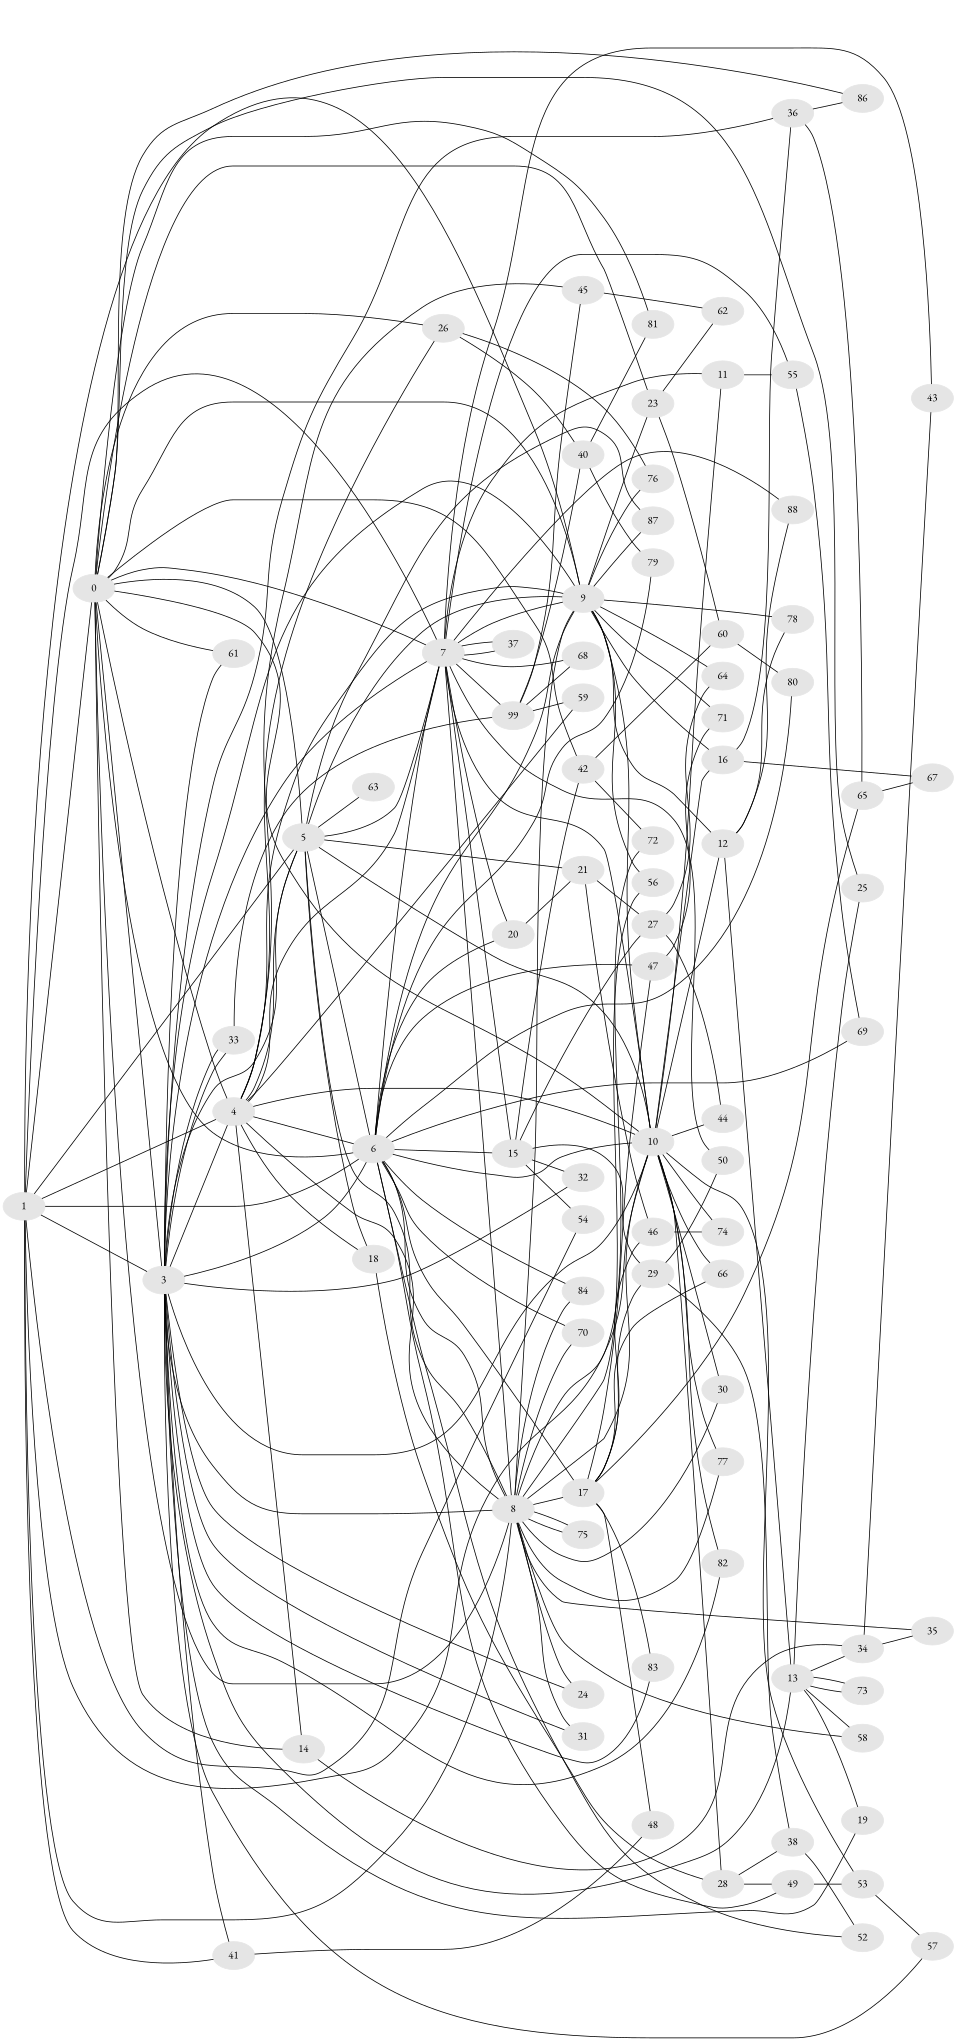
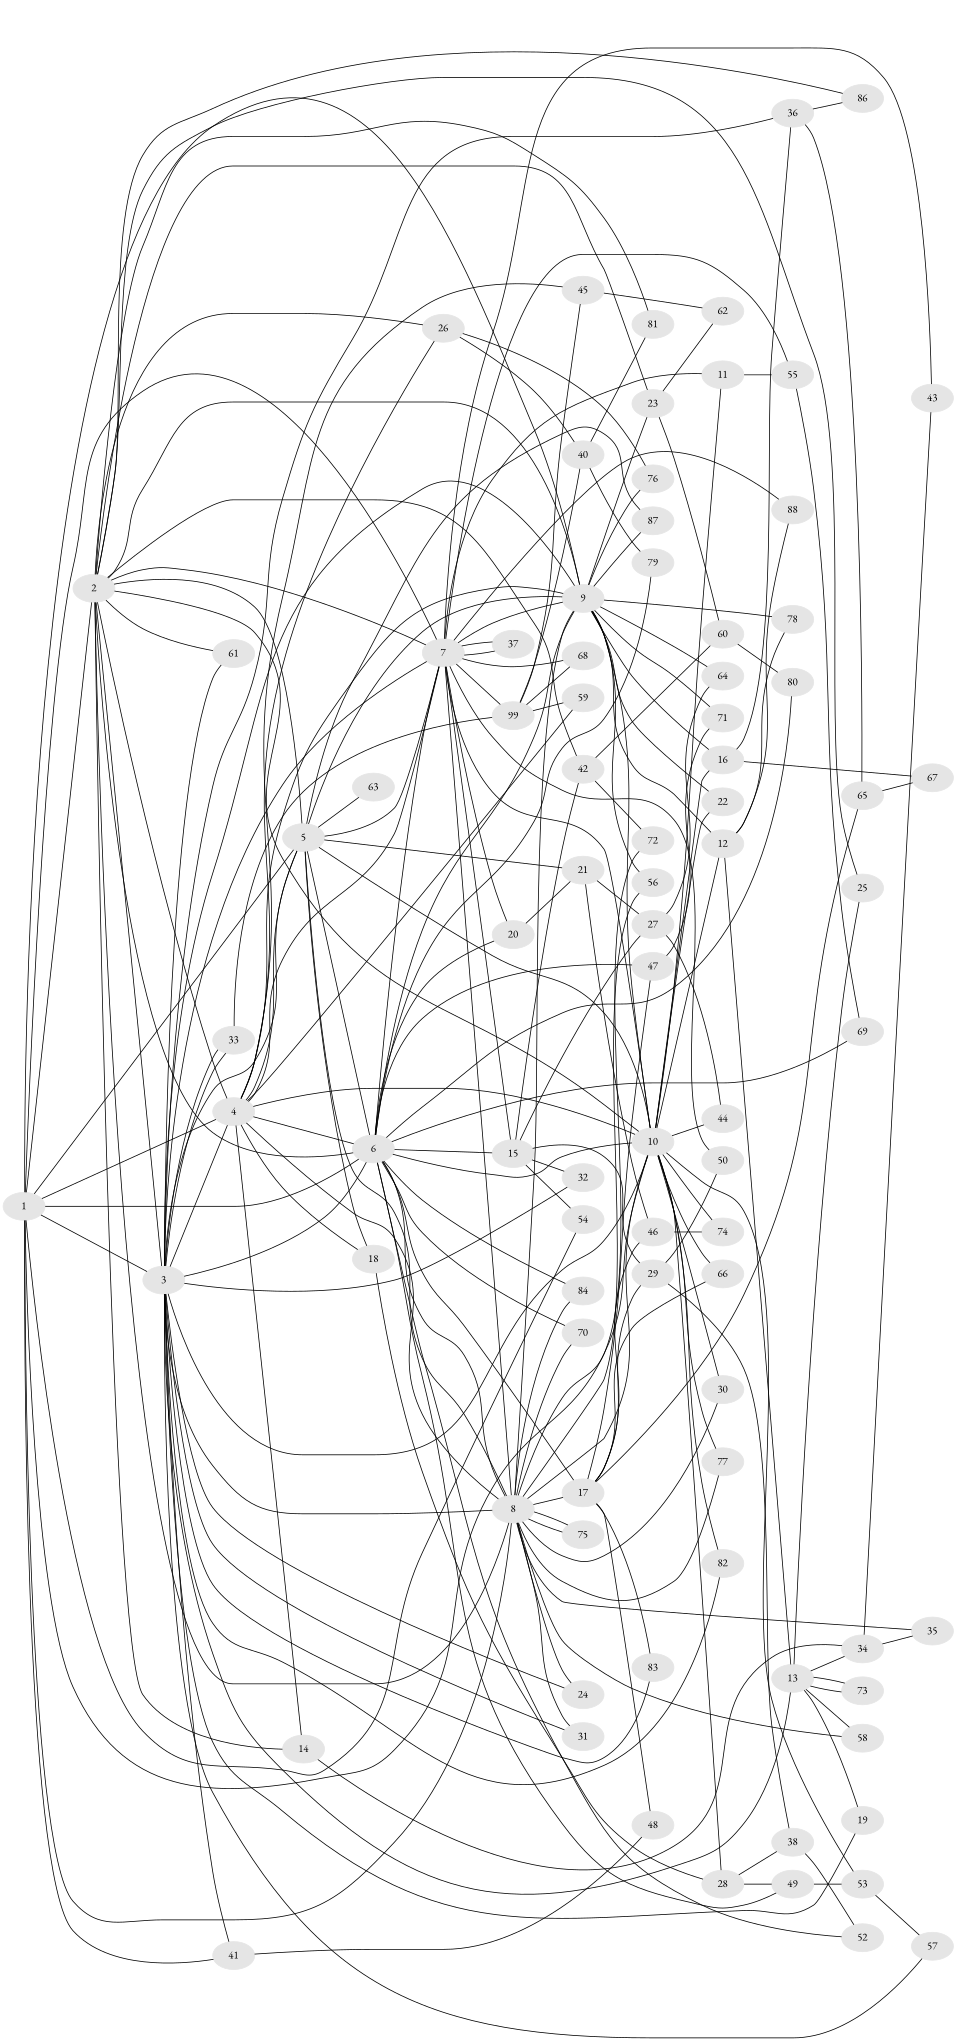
node "0": label "0" -> "2"
node "22": added
